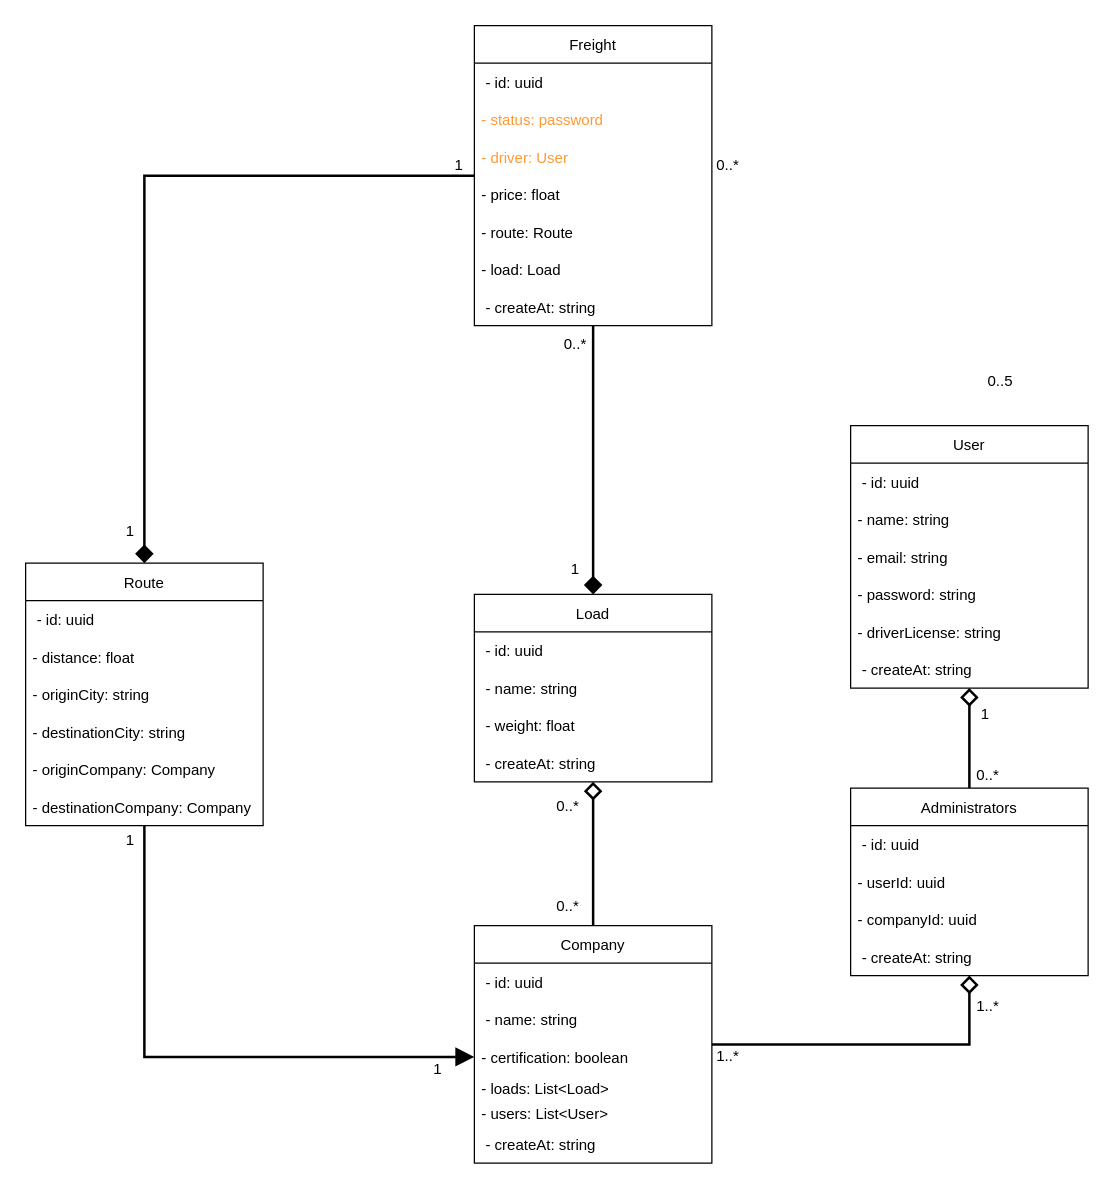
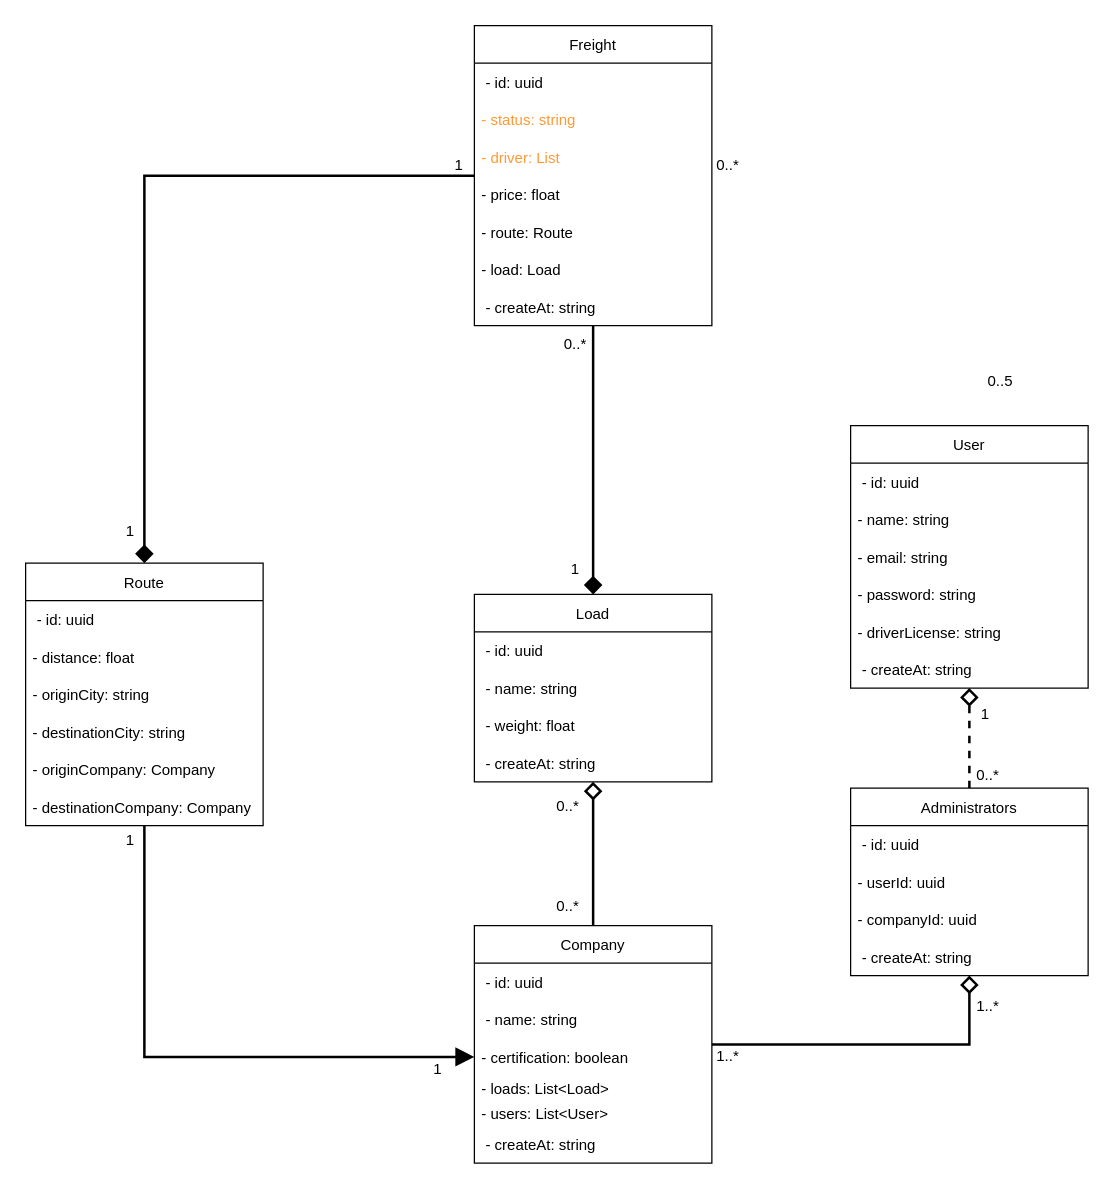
node "- status: password": label "- status: password" -> "- status: string"
node "- driver: User": label "- driver: User" -> "- driver: List"
edge "Administrators" -> "User": style solid -> dashed
